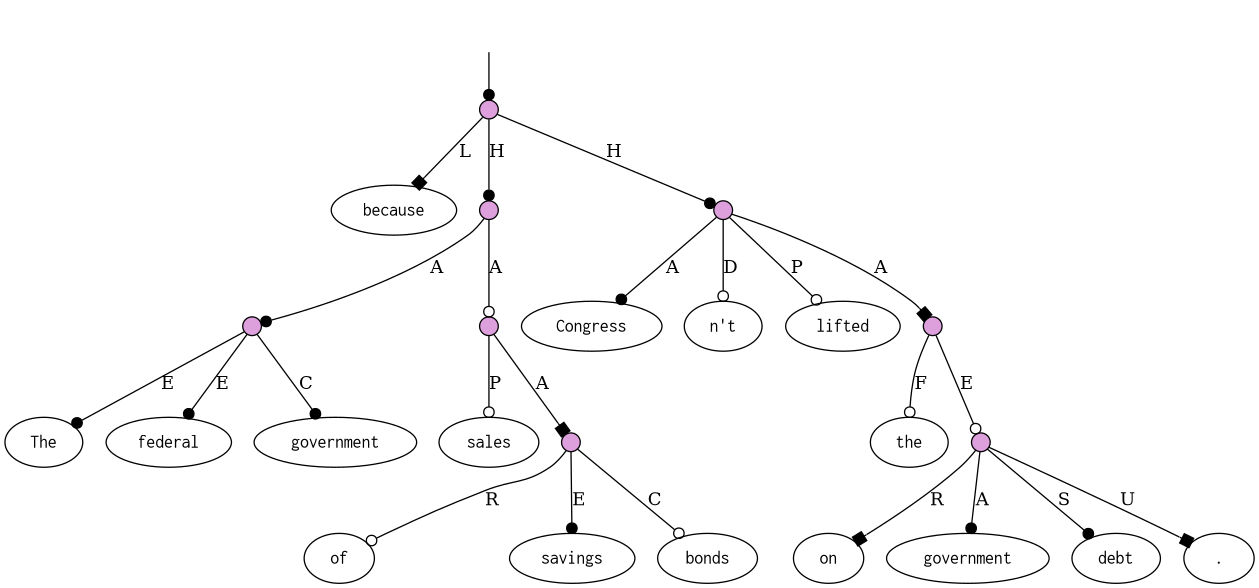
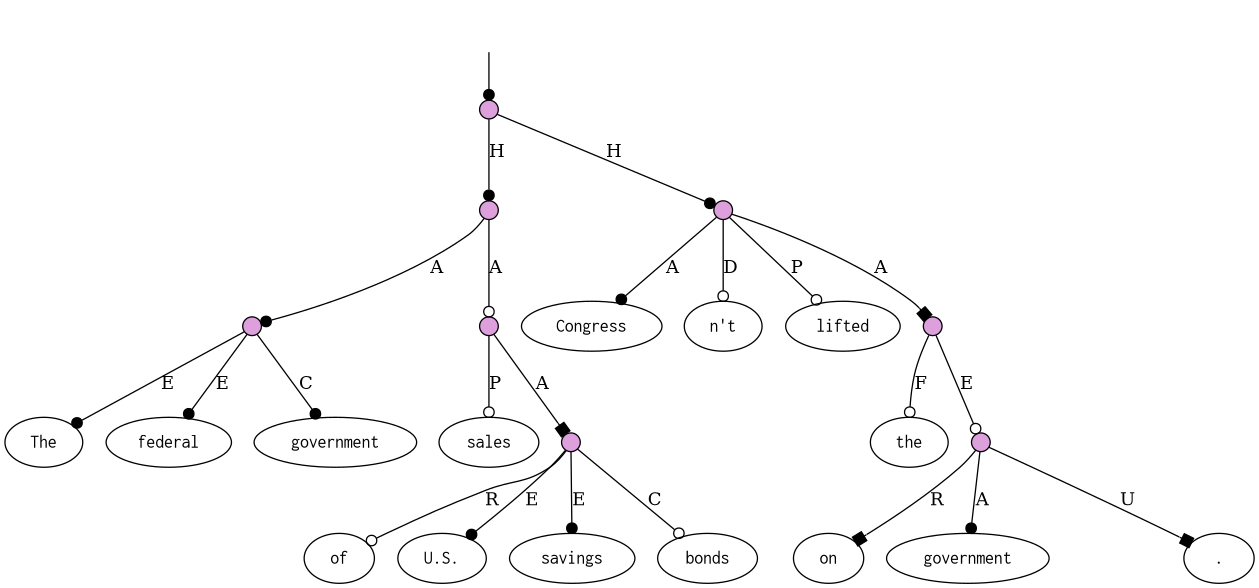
node "because": removed
node "U.S.": added
node "debt": removed
